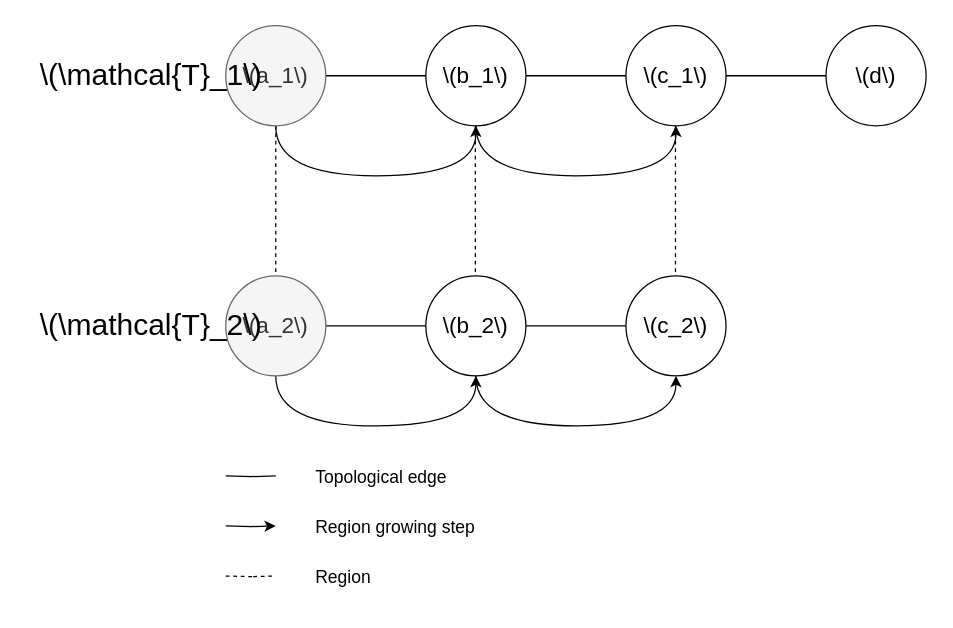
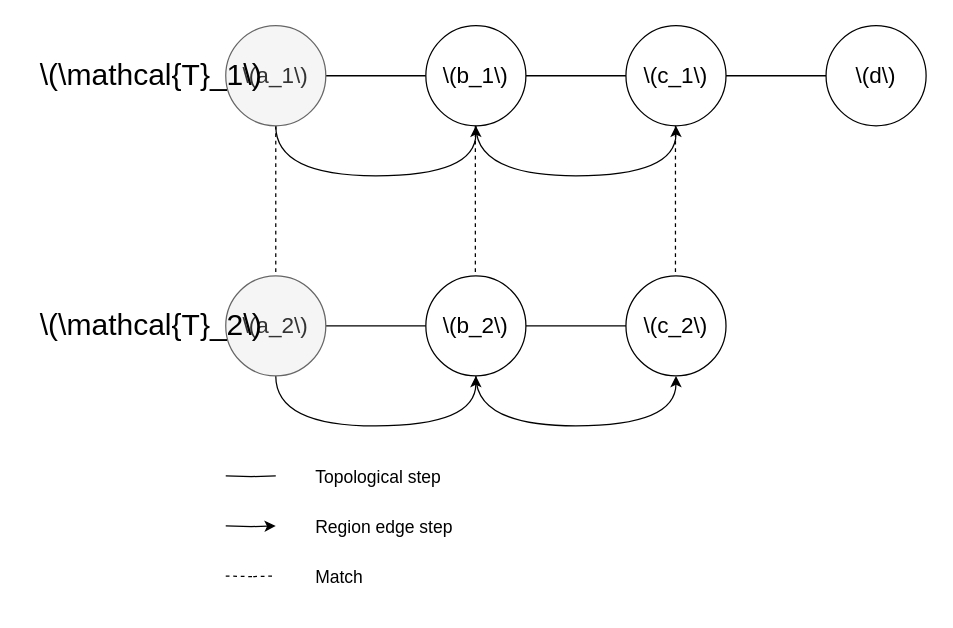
node "Topological edge": label "Topological edge" -> "Topological step"
node "Region growing step": label "Region growing step" -> "Region edge step"
node "Region": label "Region" -> "Match"
